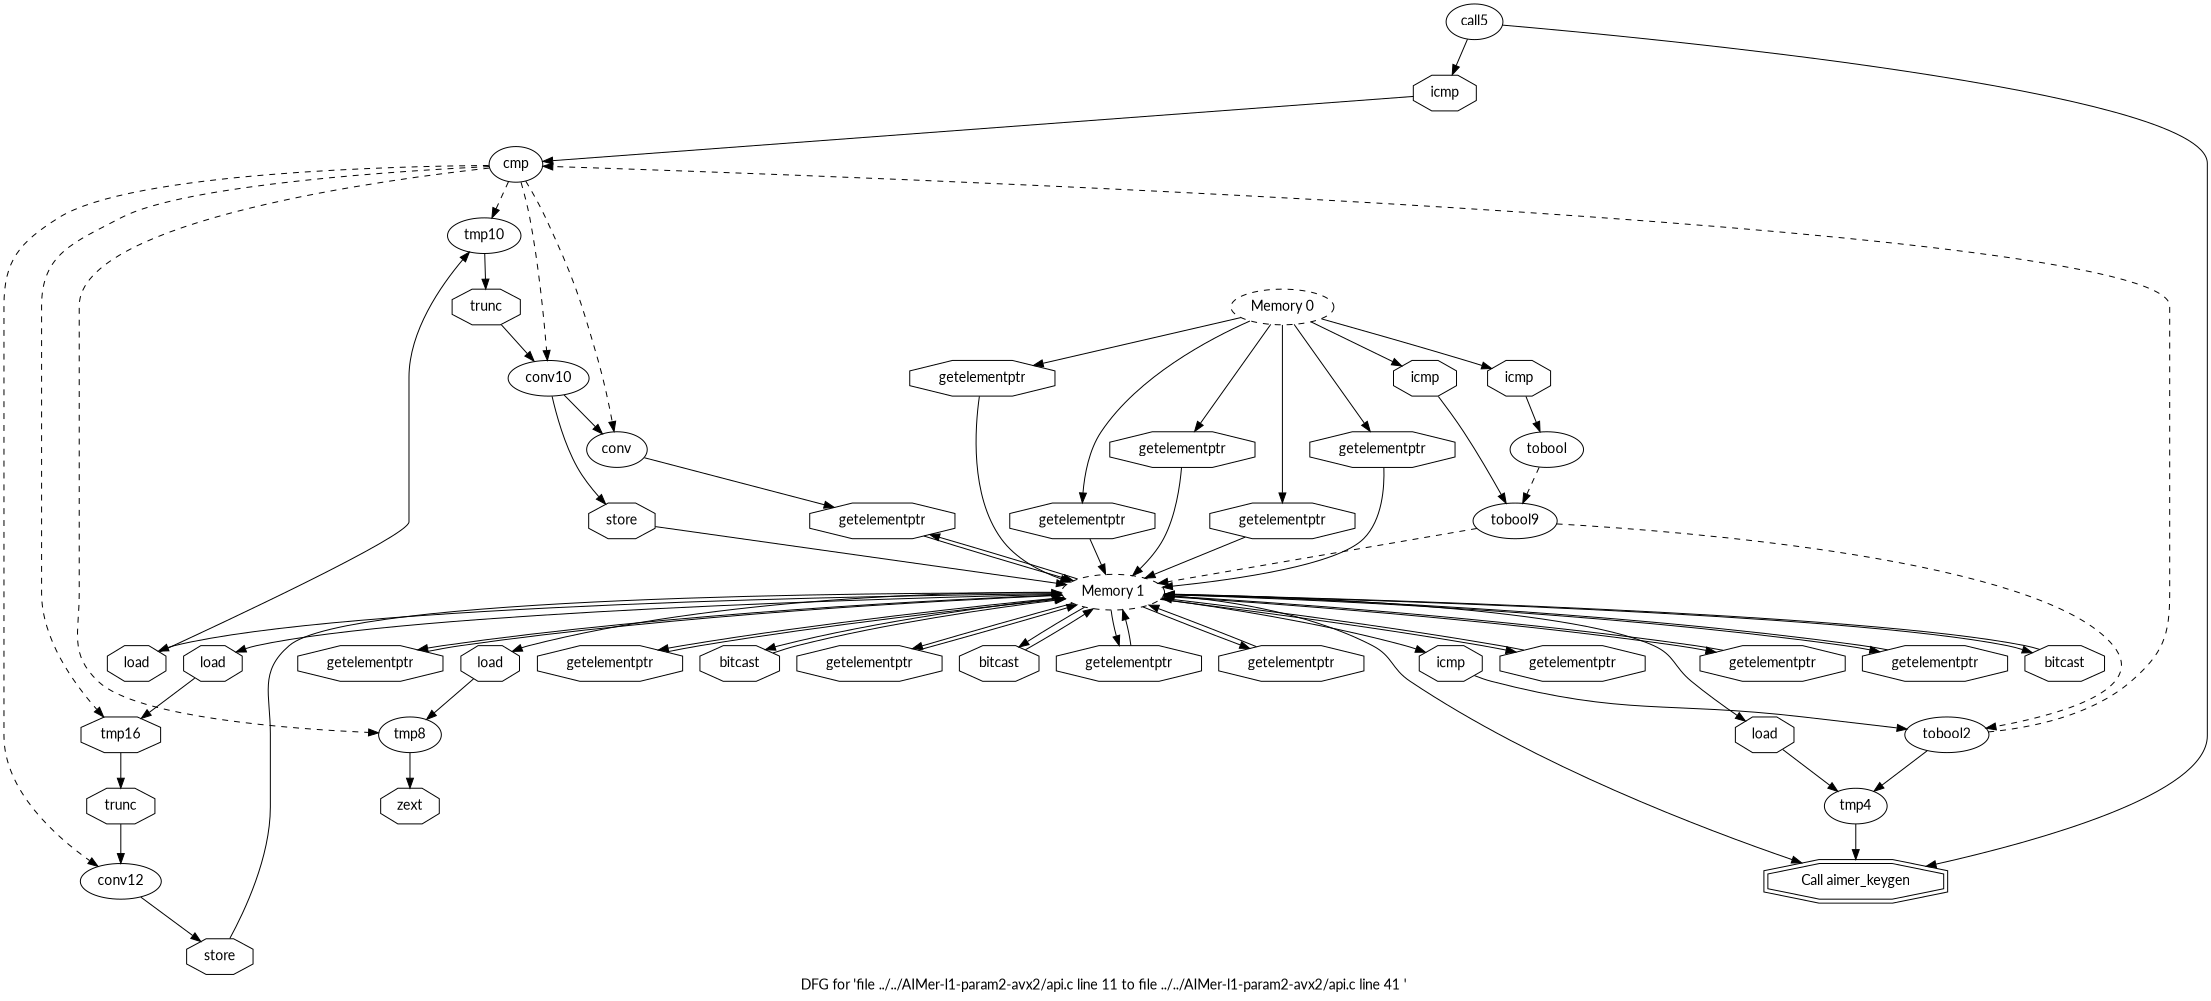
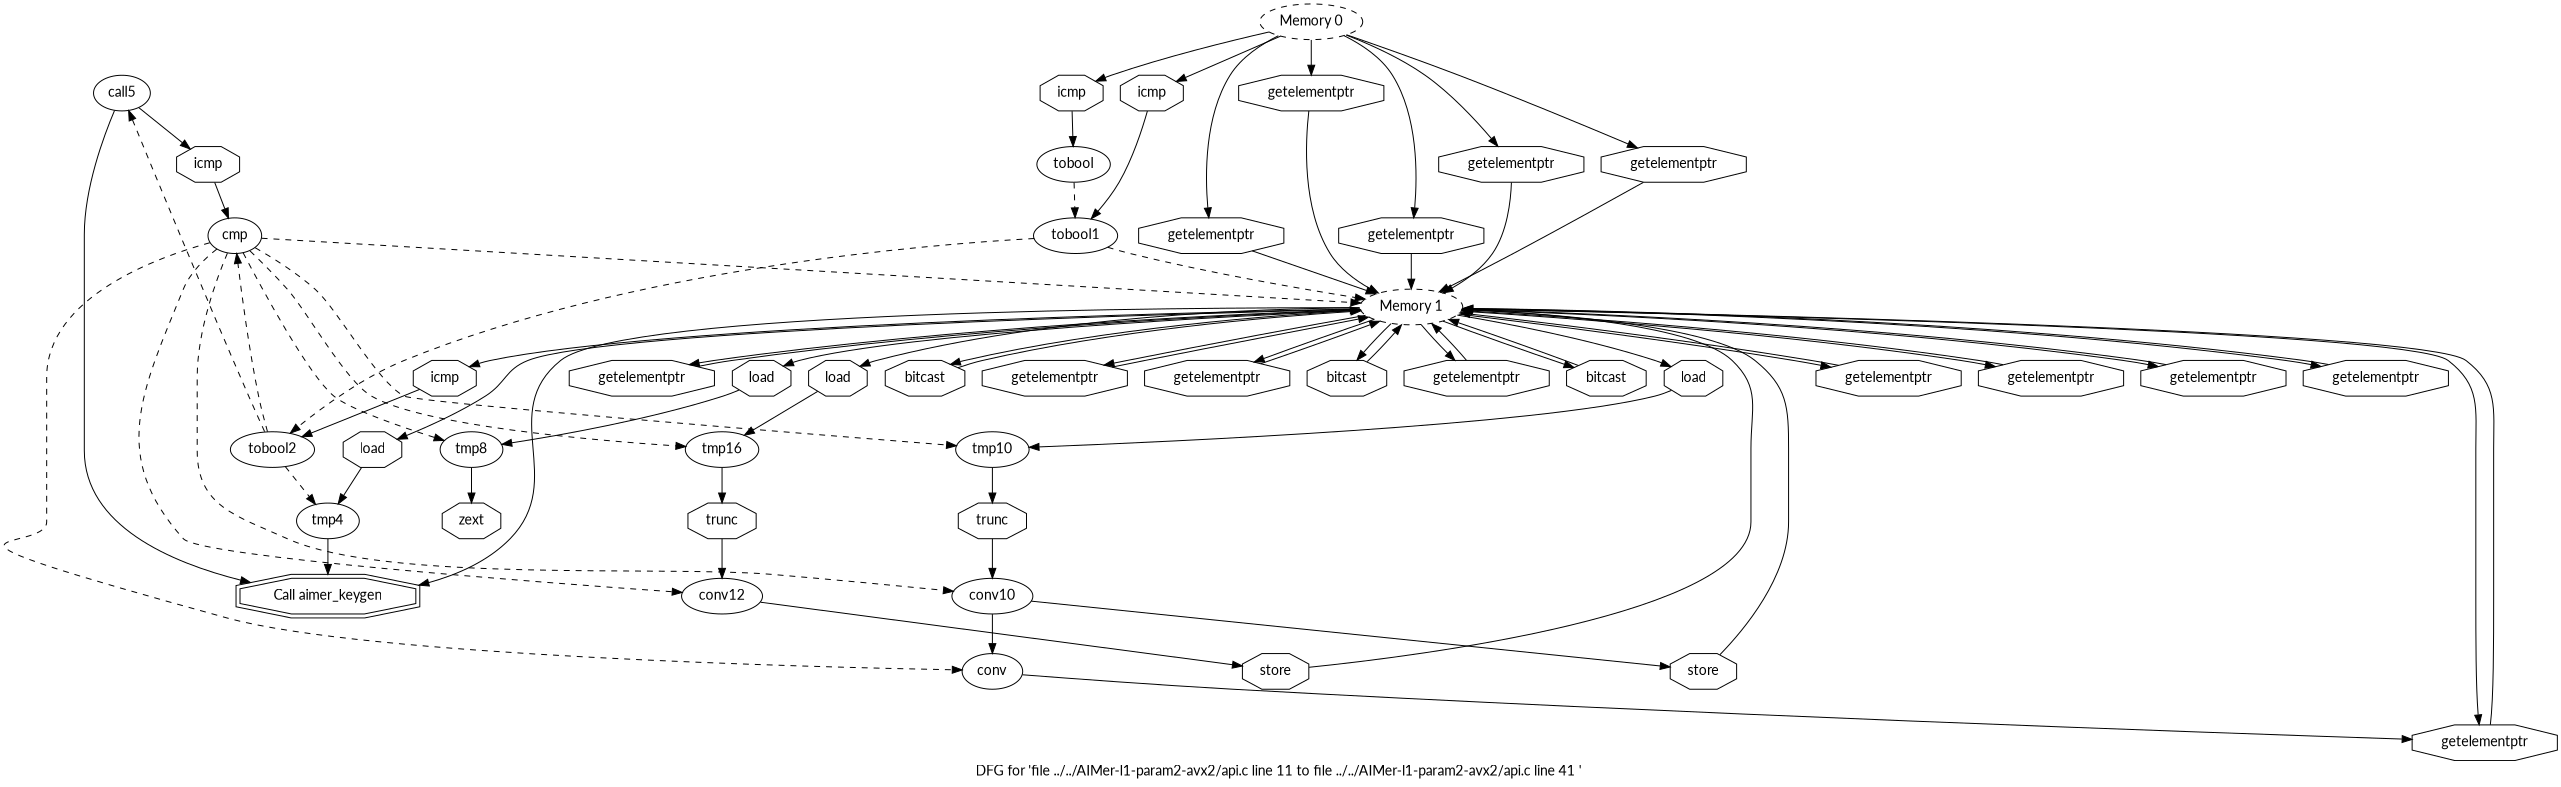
edge "cmp" -> "Memory 1": added
edge "tobool2" -> "call5": added
node "tobool9": label "tobool9" -> "tobool1"
node "tmp16": shape octagon -> ellipse
edge "tobool2" -> "tmp4": style solid -> dashed
